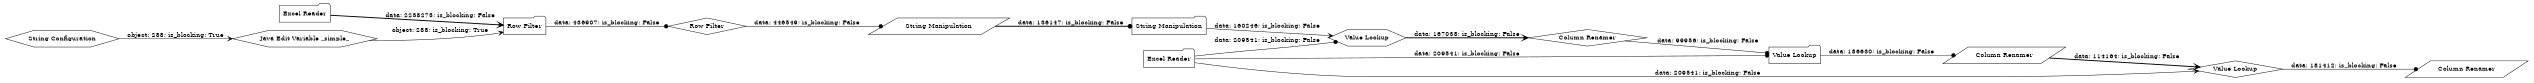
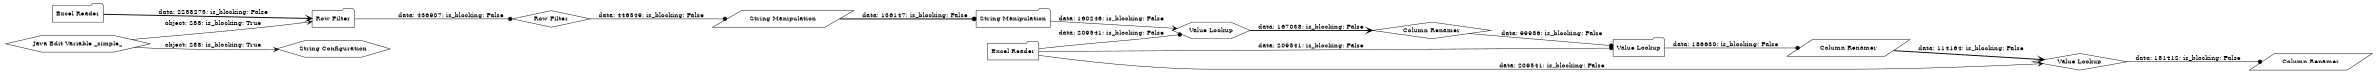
edge "String Configuration" -> "Java Edit Variable _simple_": reversed
